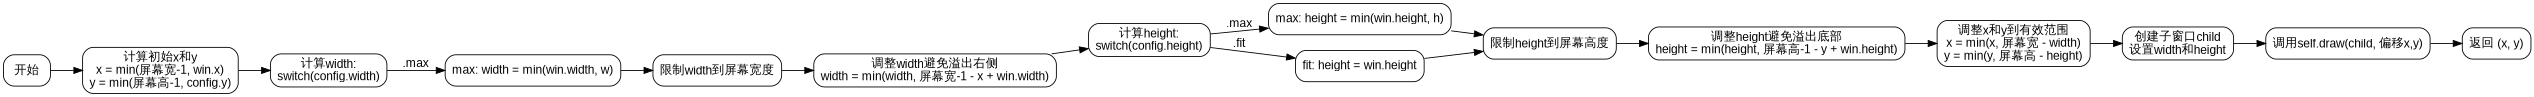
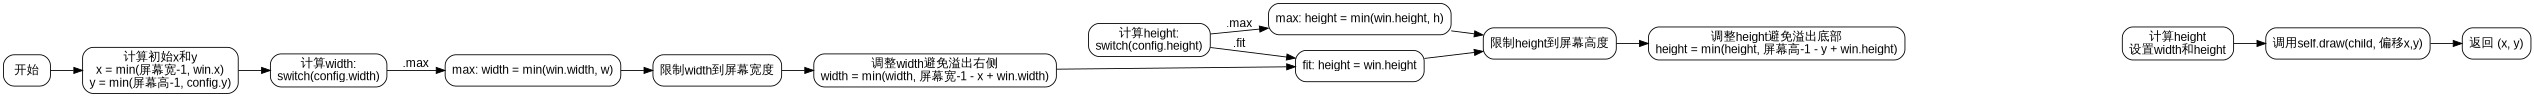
node "调整x和y到有效范围 x = min(x, 屏幕宽 - width) y = min(y, 屏幕高 - height)": removed
node "创建子窗口child 设置width和height": label "创建子窗口child 设置width和height" -> "计算height 设置width和height"
edge "调整width避免溢出右侧 width = min(width, 屏幕宽-1 - x + win.width)" -> "计算height: switch(config.height)": now "调整width避免溢出右侧 width = min(width, 屏幕宽-1 - x + win.width)" -> "fit: height = win.height"
